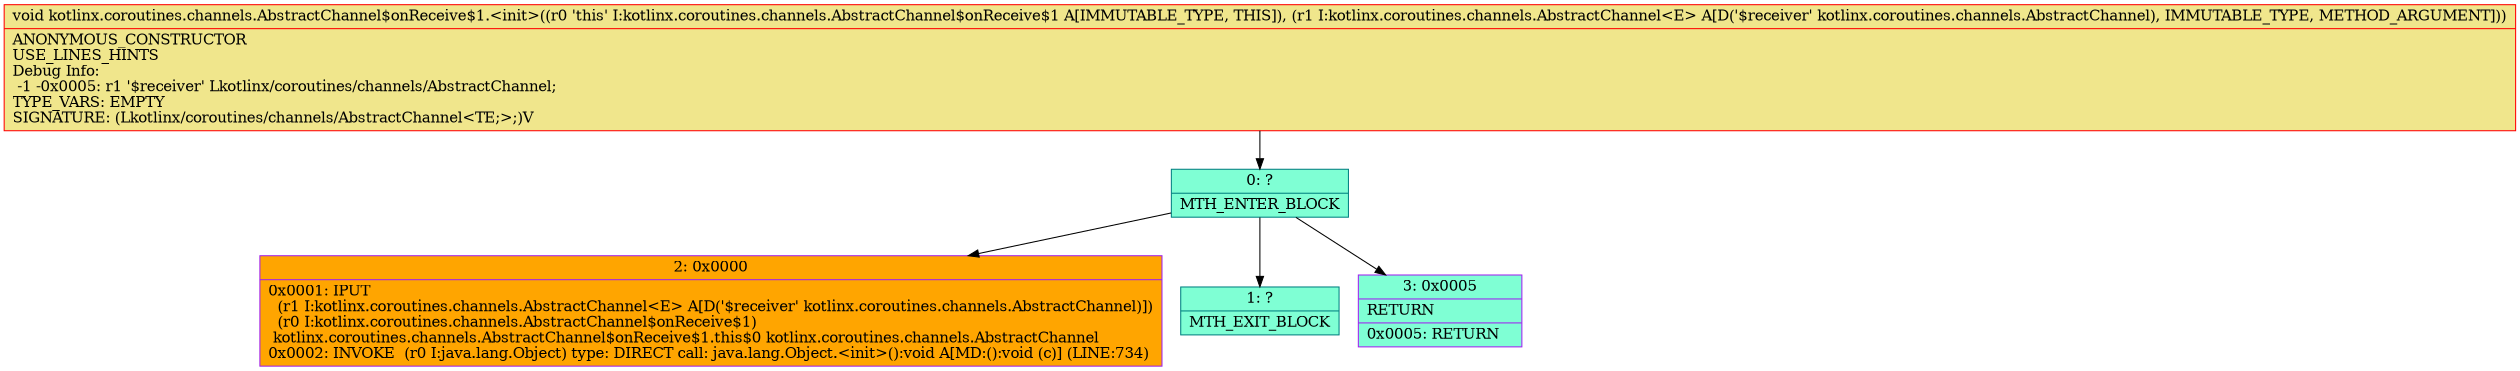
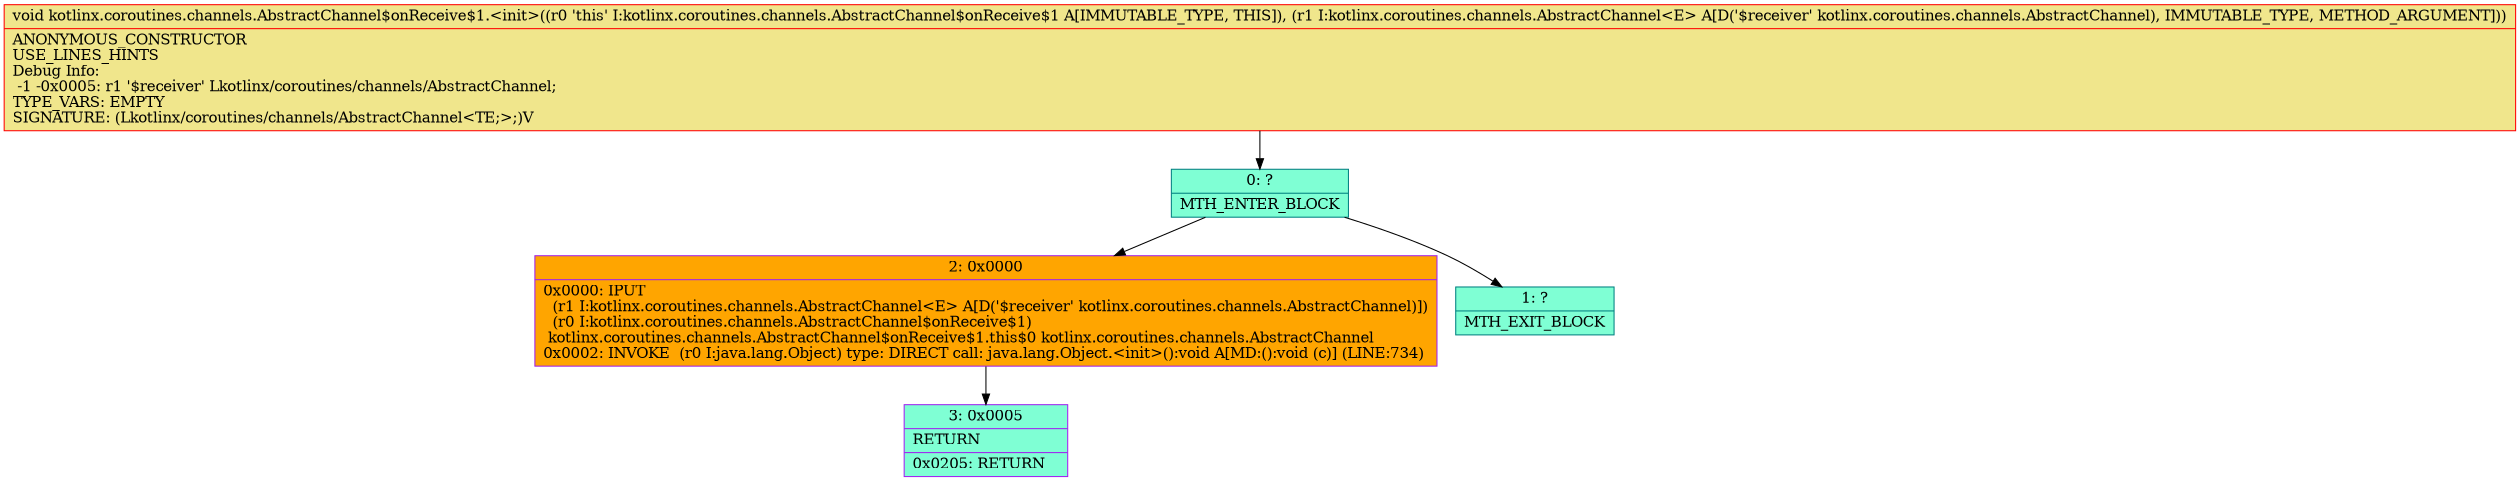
edge "0: ?" -> "3: 0x0005": now "2: 0x0000" -> "3: 0x0005"
node "2: 0x0000": text "0x0001: IPUT" -> "0x0000: IPUT"
node "3: 0x0005": text "0x0005: RETURN" -> "0x0205: RETURN"
